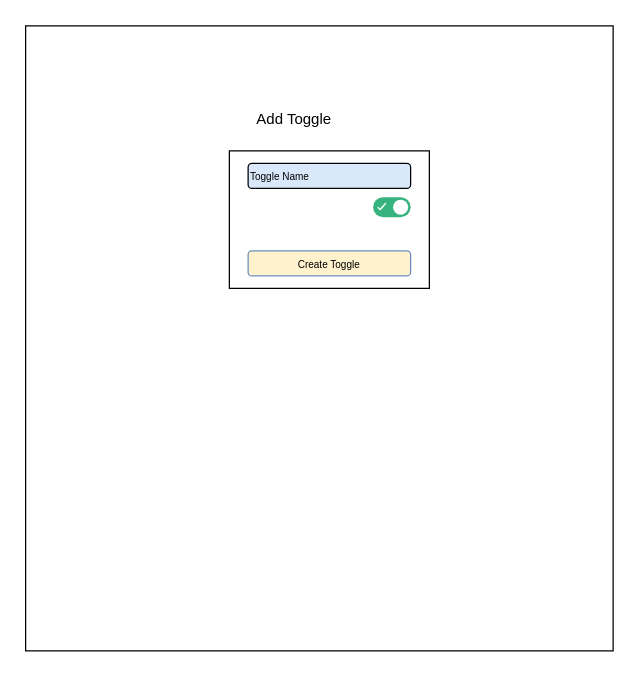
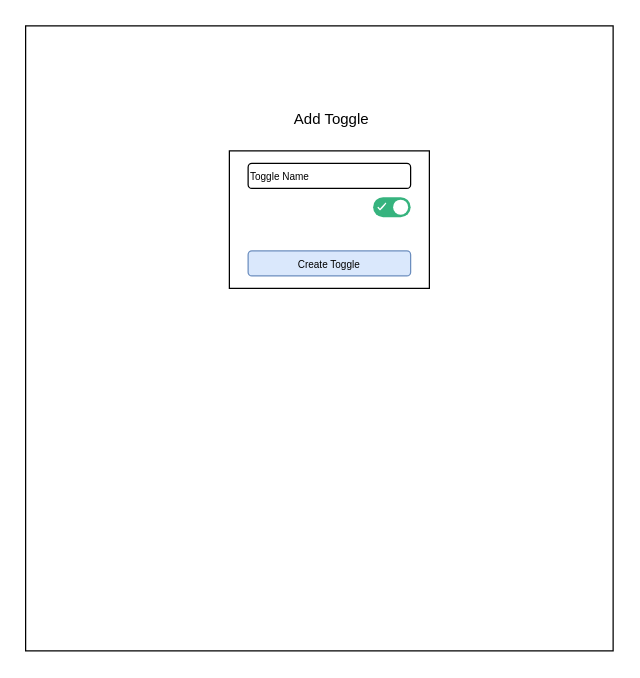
node "Add Toggle": moved (294, 119) -> (332, 119)
node "Toggle Name": fillcolor #dae8fc -> #ffffff
node "Create Toggle": fillcolor #fff2cc -> #dae8fc
